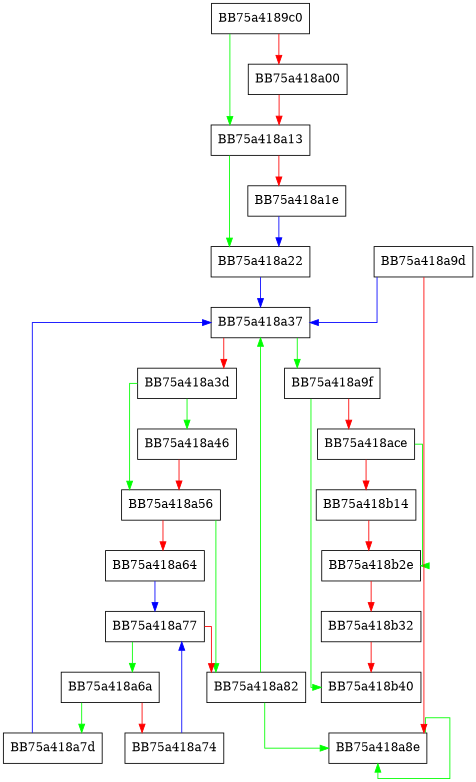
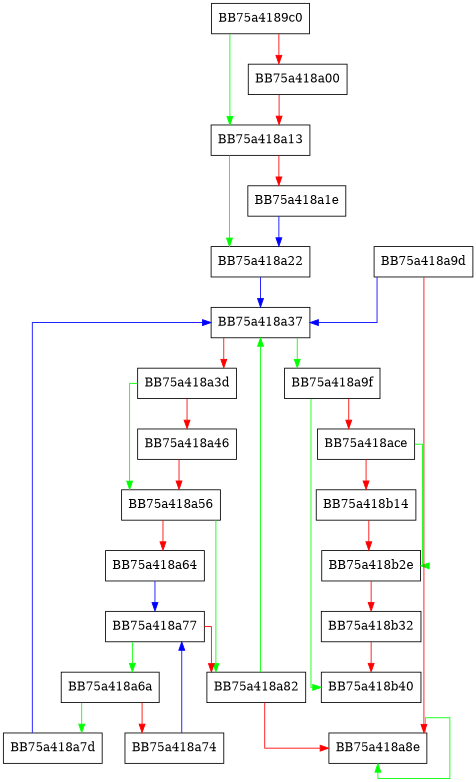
edge "BB75a418a3d" -> "BB75a418a46": color green -> red
edge "BB75a418a82" -> "BB75a418a8e": color green -> red
